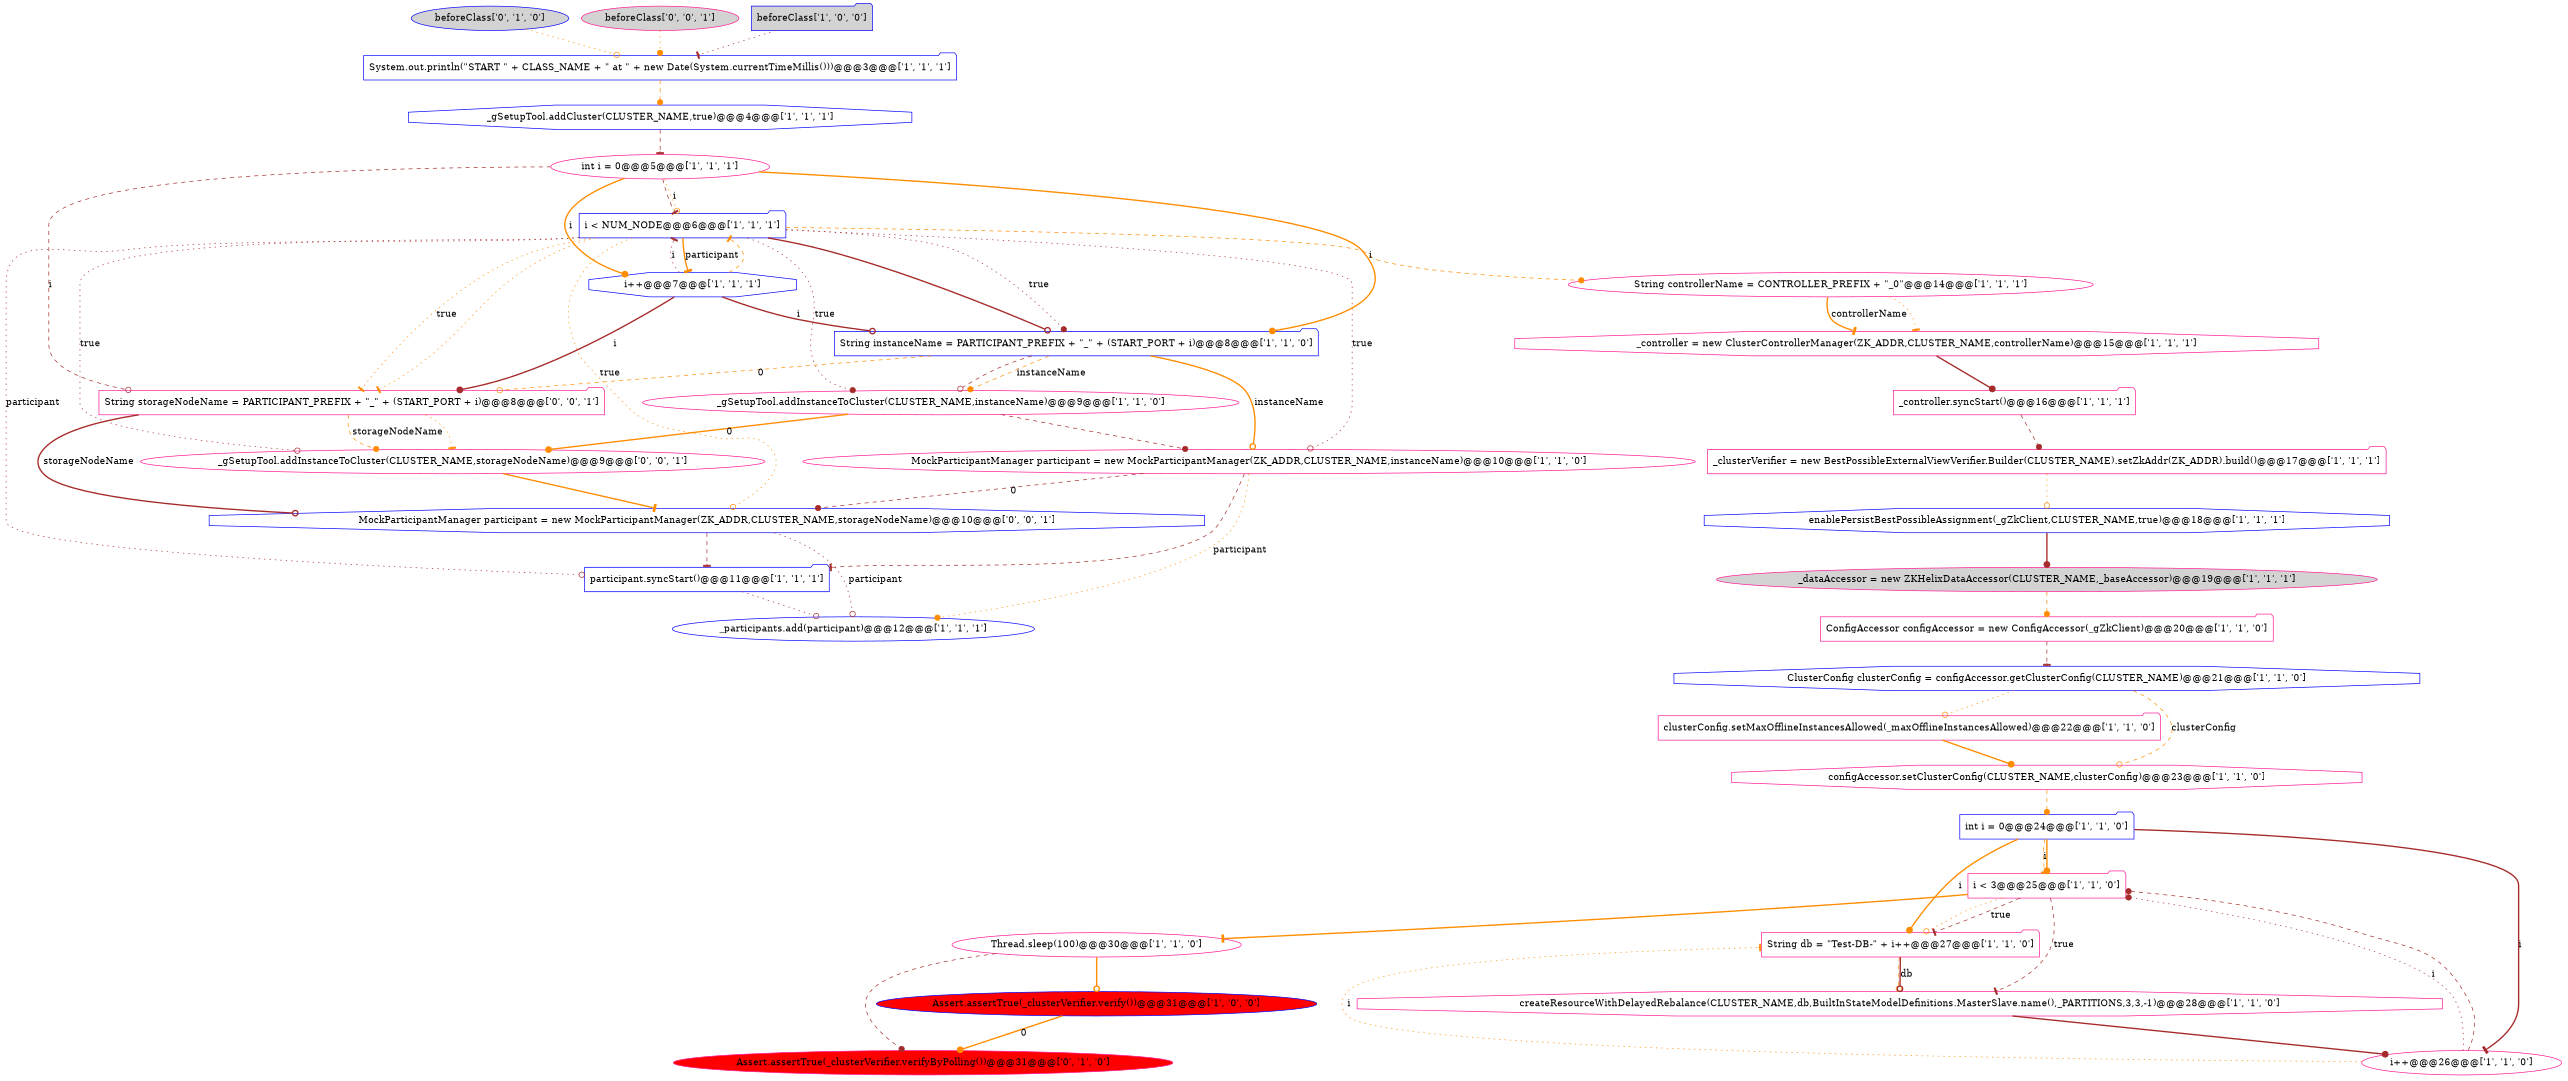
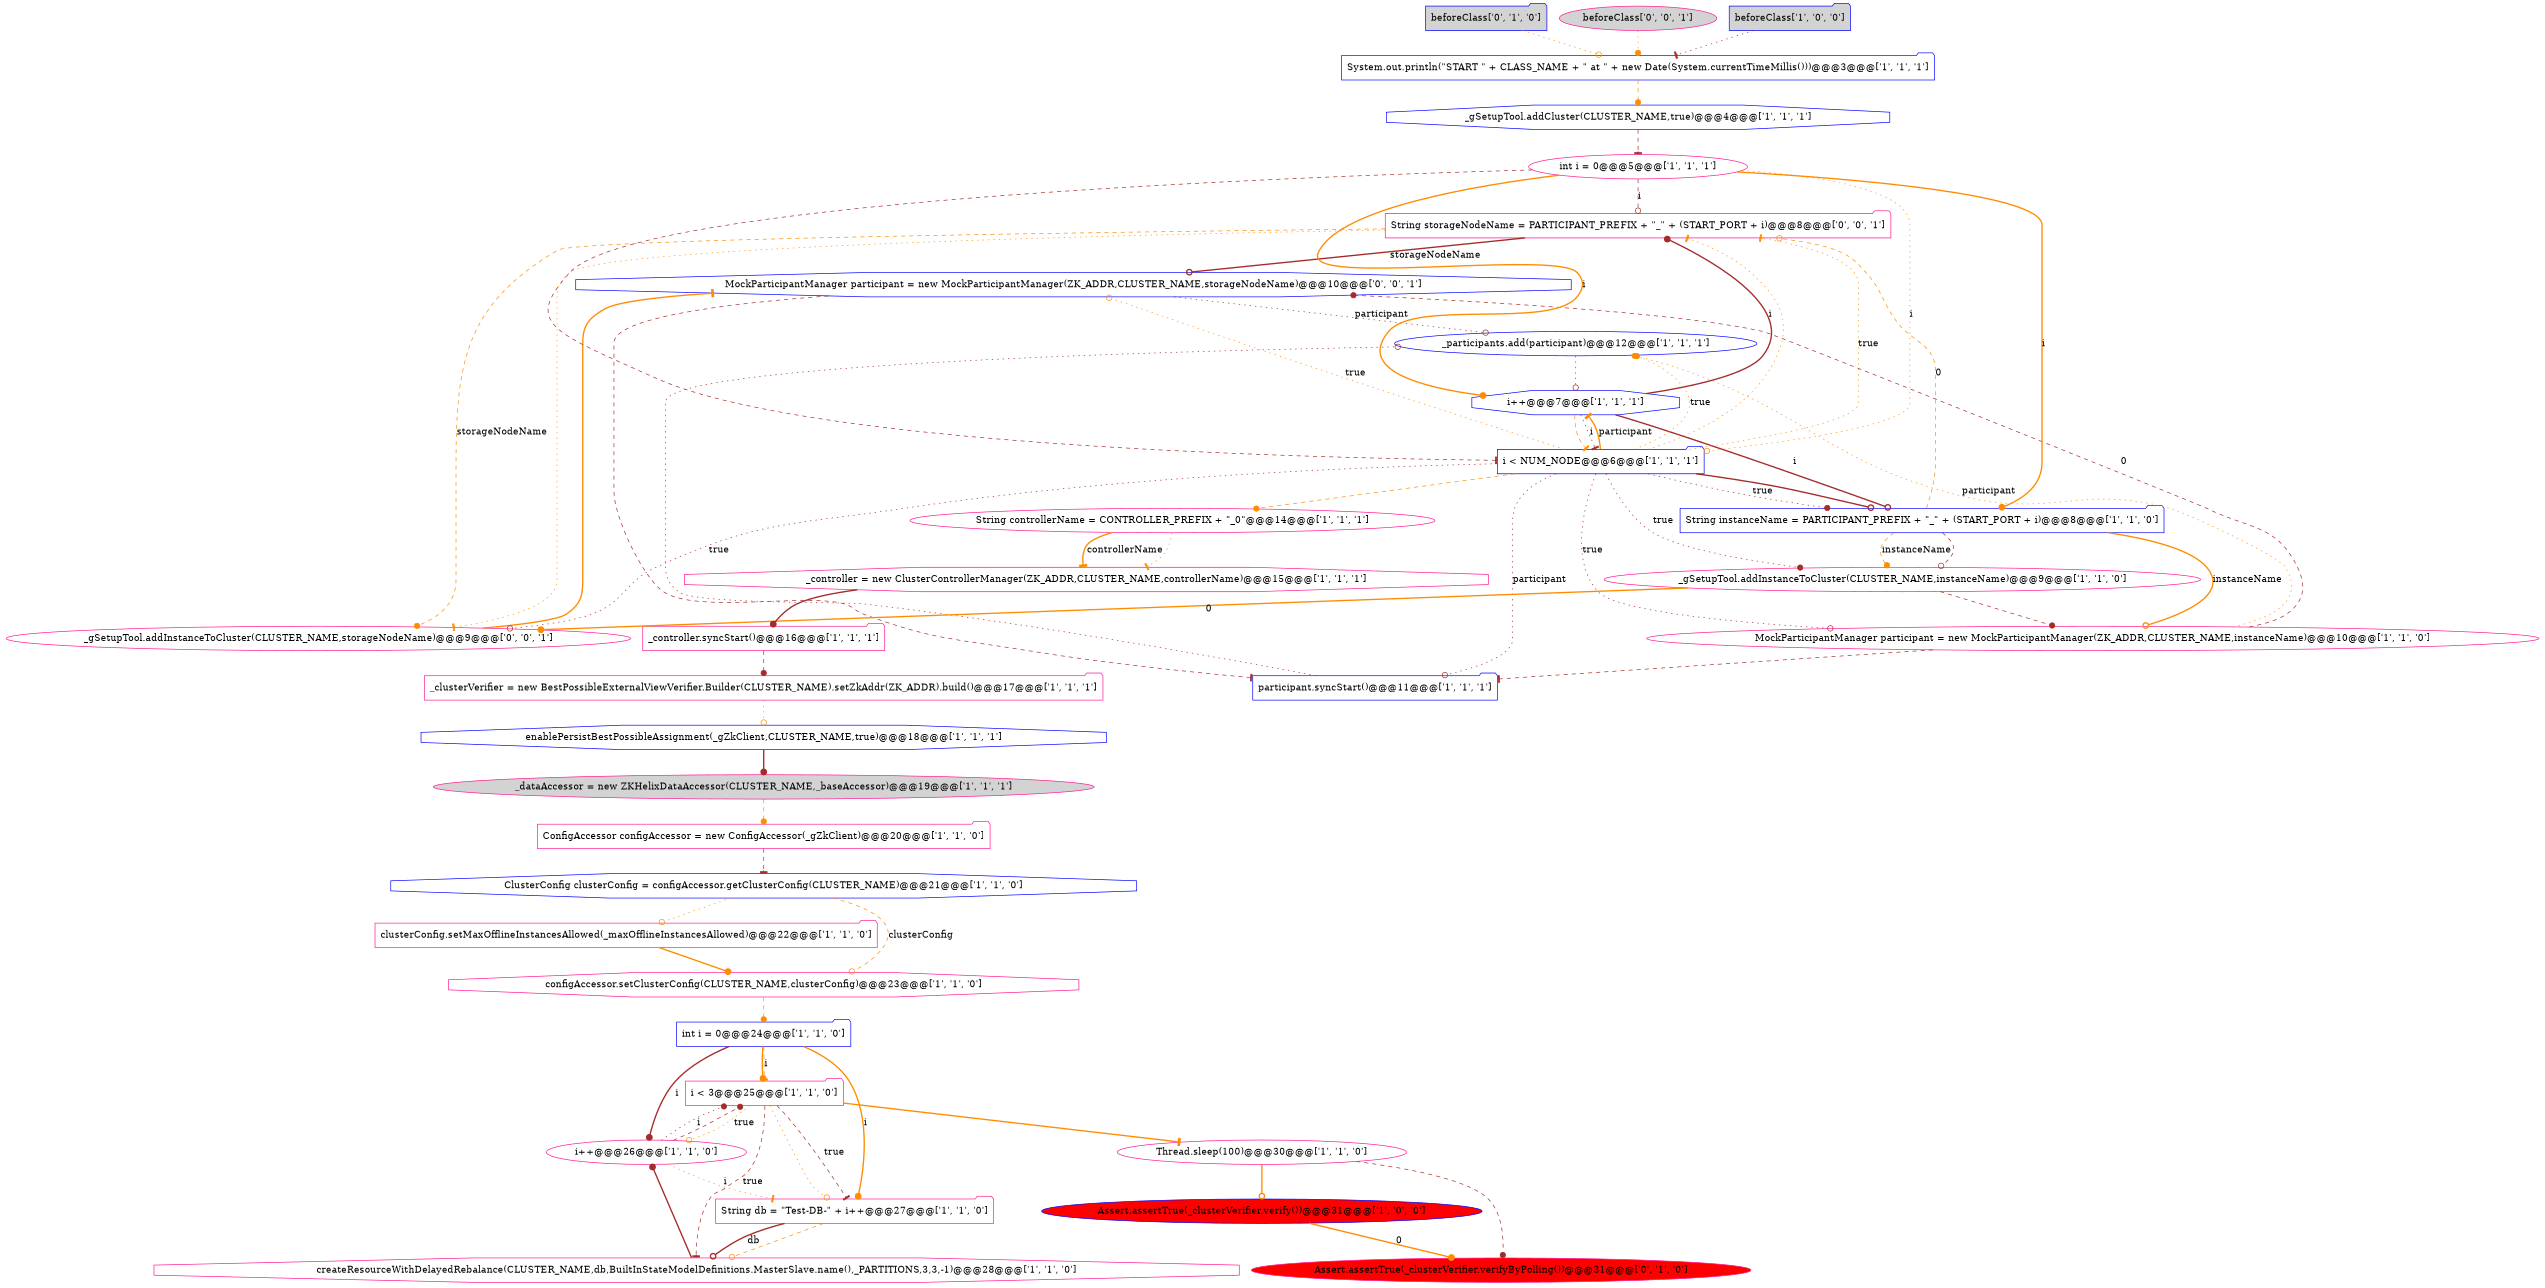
node "beforeClass['0', '1', '0']": shape ellipse -> folder
edge "_participants.add(participant)@@@12@@@['1', '1', '1']" -> "i++@@@7@@@['1', '1', '1']": added
edge "i < NUM_NODE@@@6@@@['1', '1', '1']" -> "_participants.add(participant)@@@12@@@['1', '1', '1']": added, label "true"
edge "int i = 0@@@24@@@['1', '1', '0']" -> "i++@@@26@@@['1', '1', '0']": arrowhead tee -> dot
edge "i < 3@@@25@@@['1', '1', '0']" -> "i++@@@26@@@['1', '1', '0']": added, label "true"
